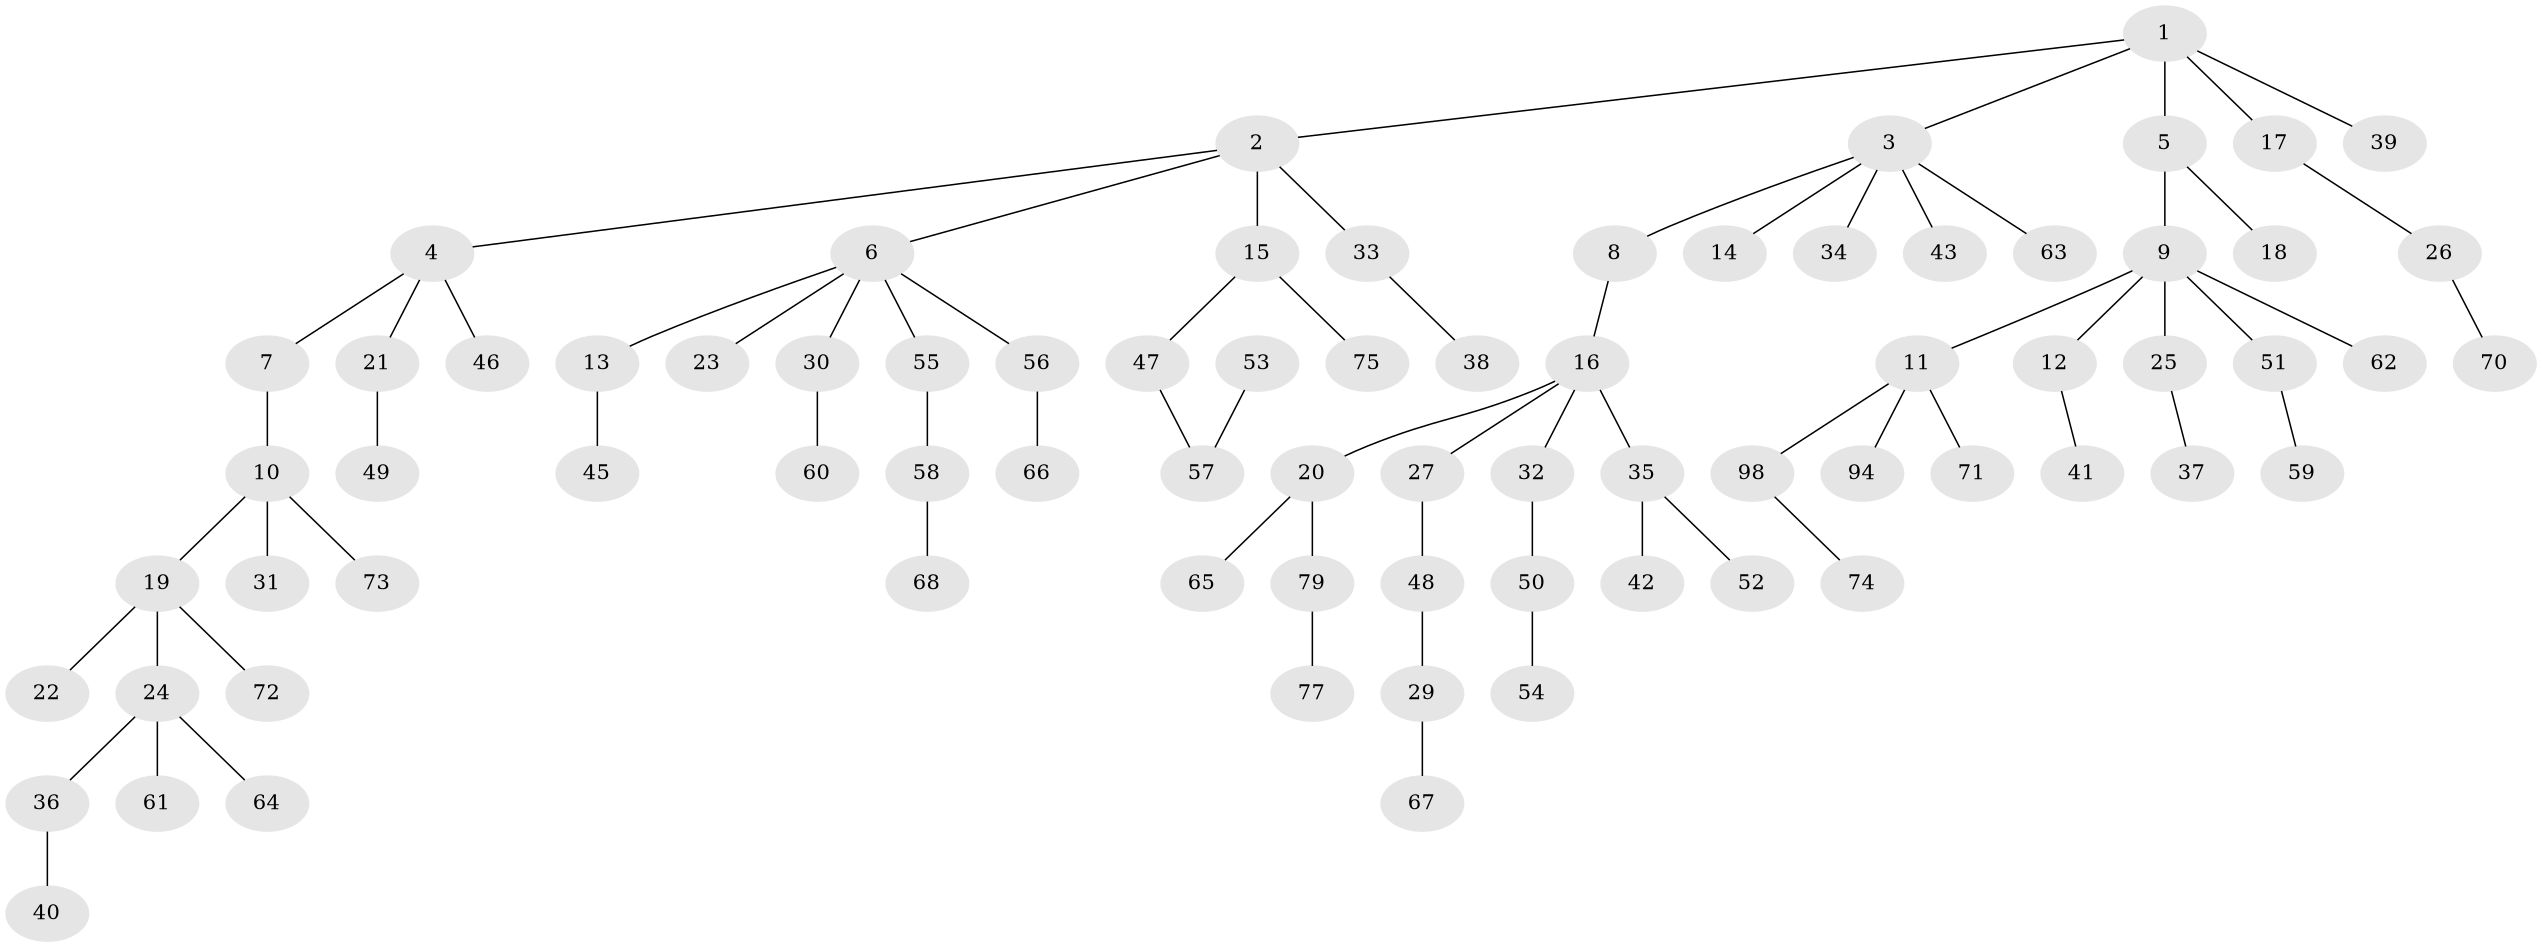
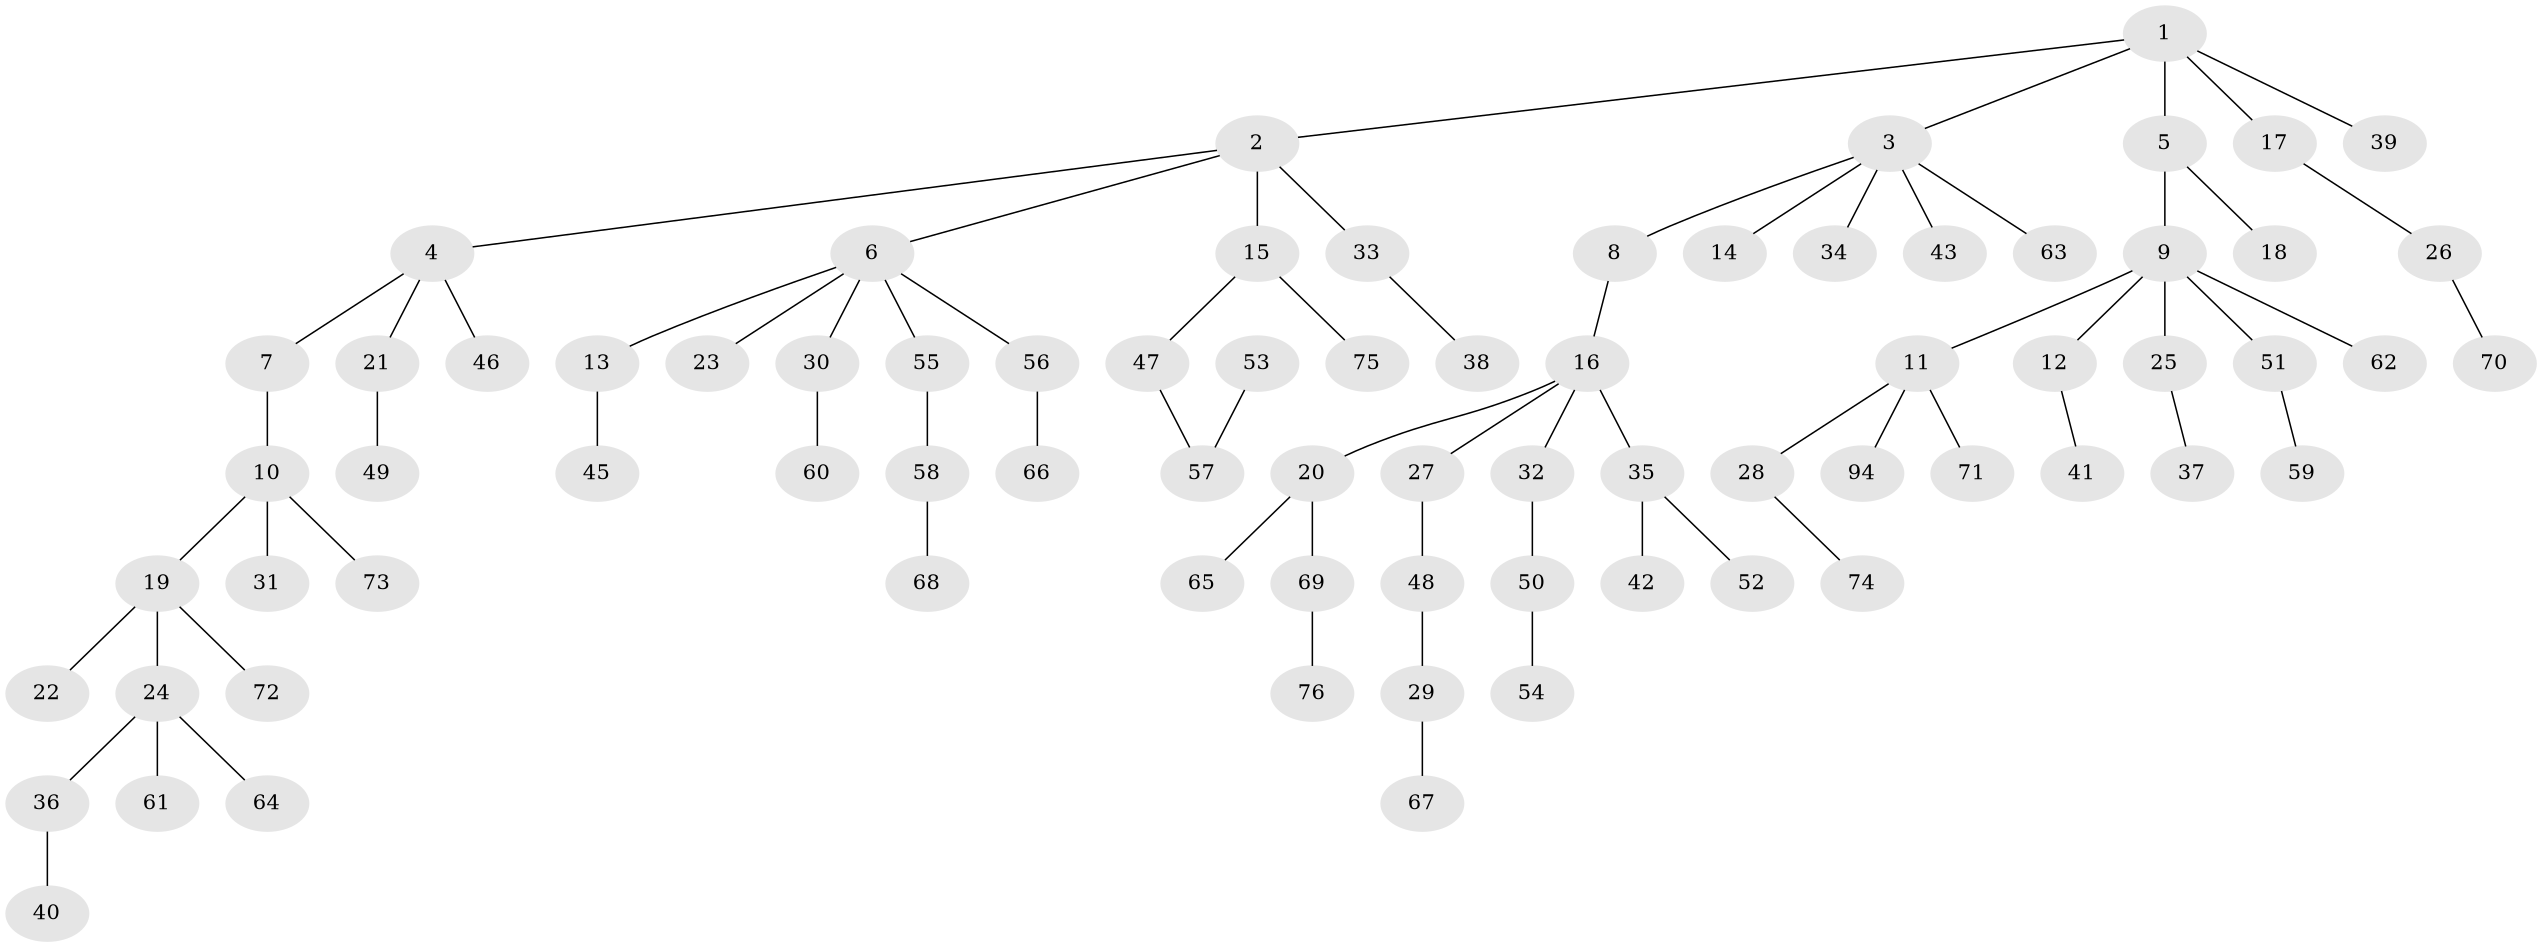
node "98": label "98" -> "28"
node "79": label "79" -> "69"
node "77": label "77" -> "76"
